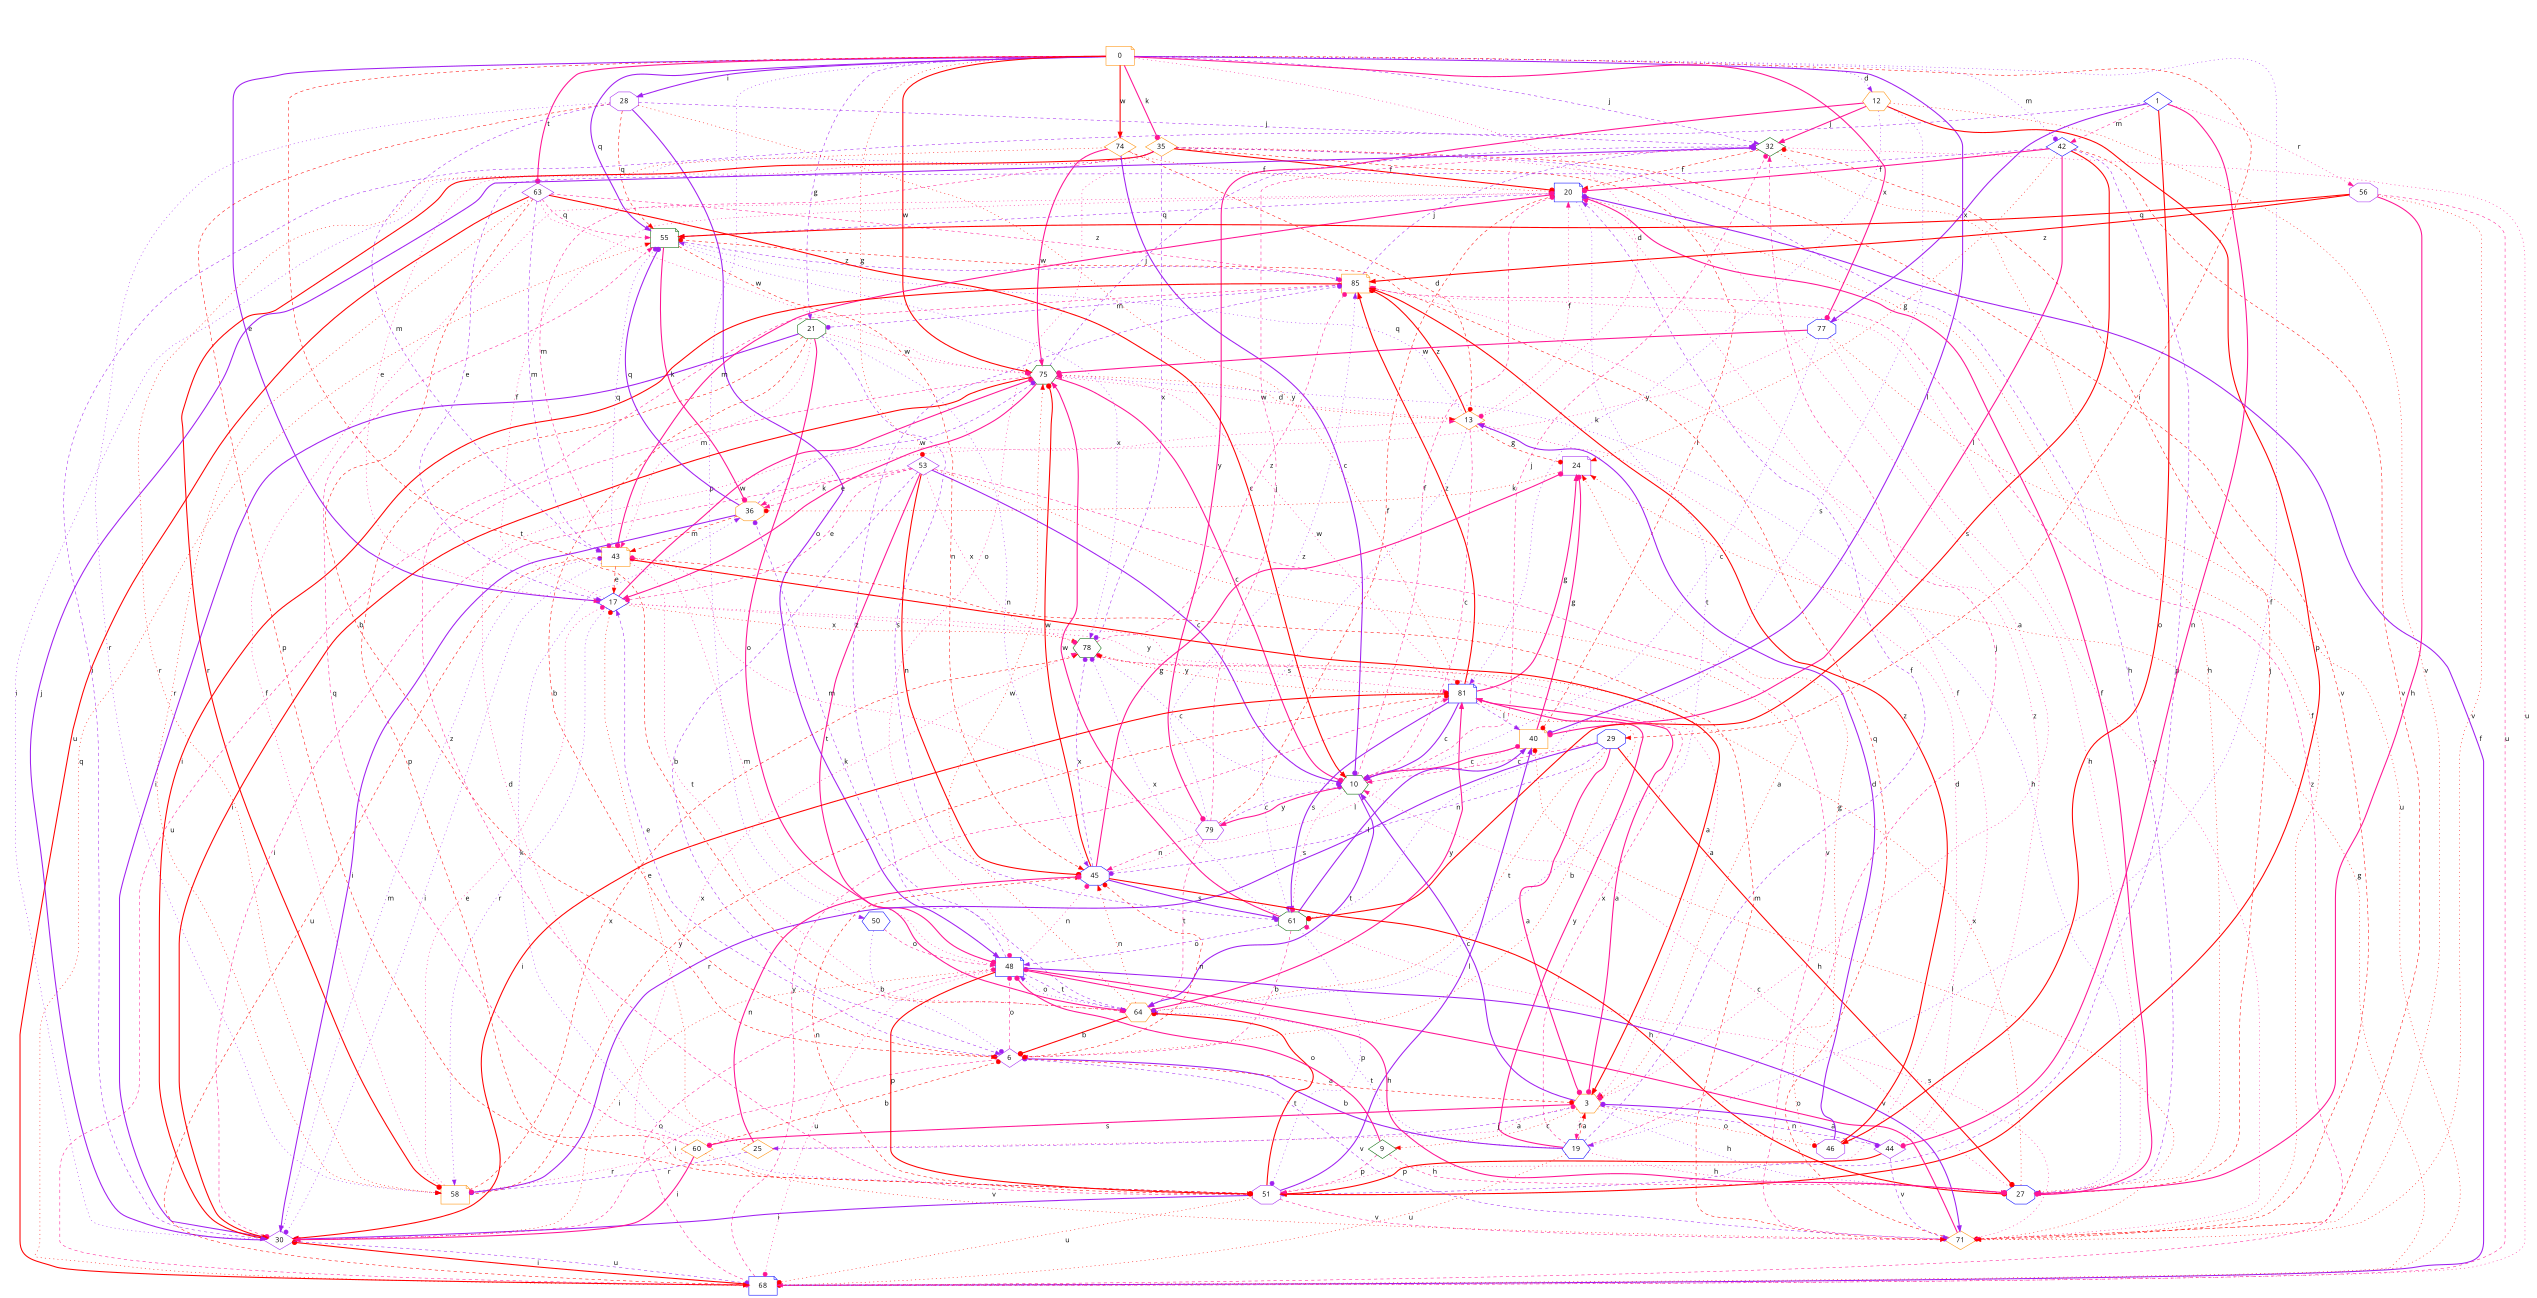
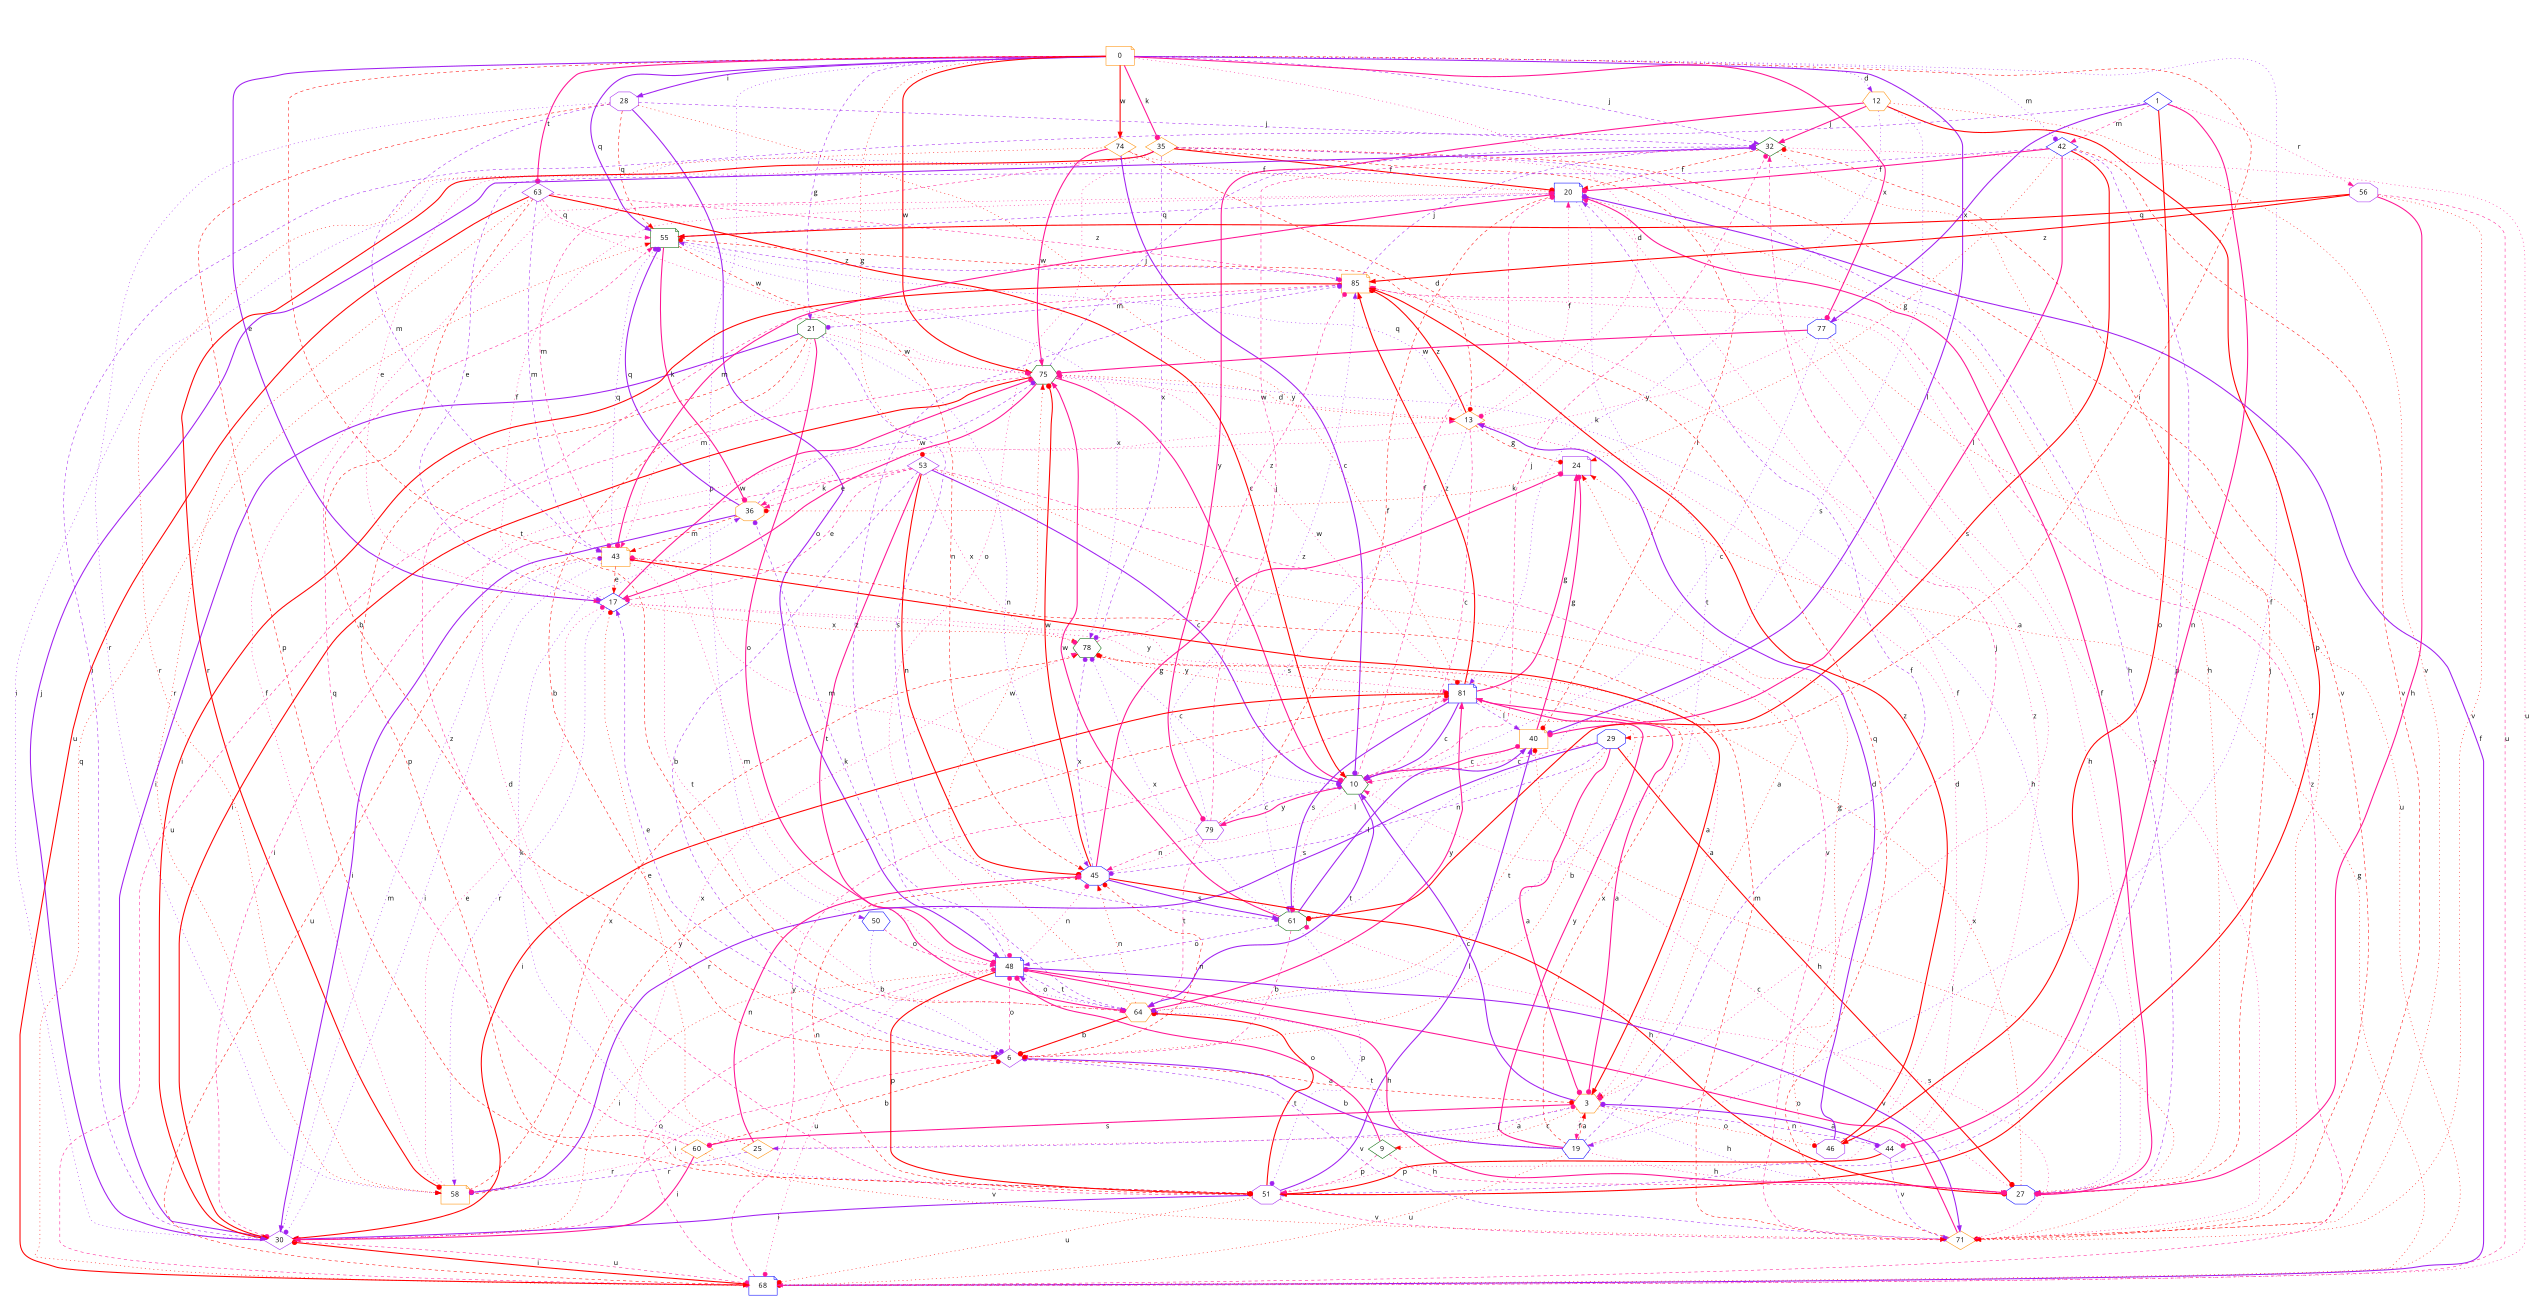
edge "19" -> "78": color deeppink -> red
edge "30" -> "68": color purple -> deeppink
